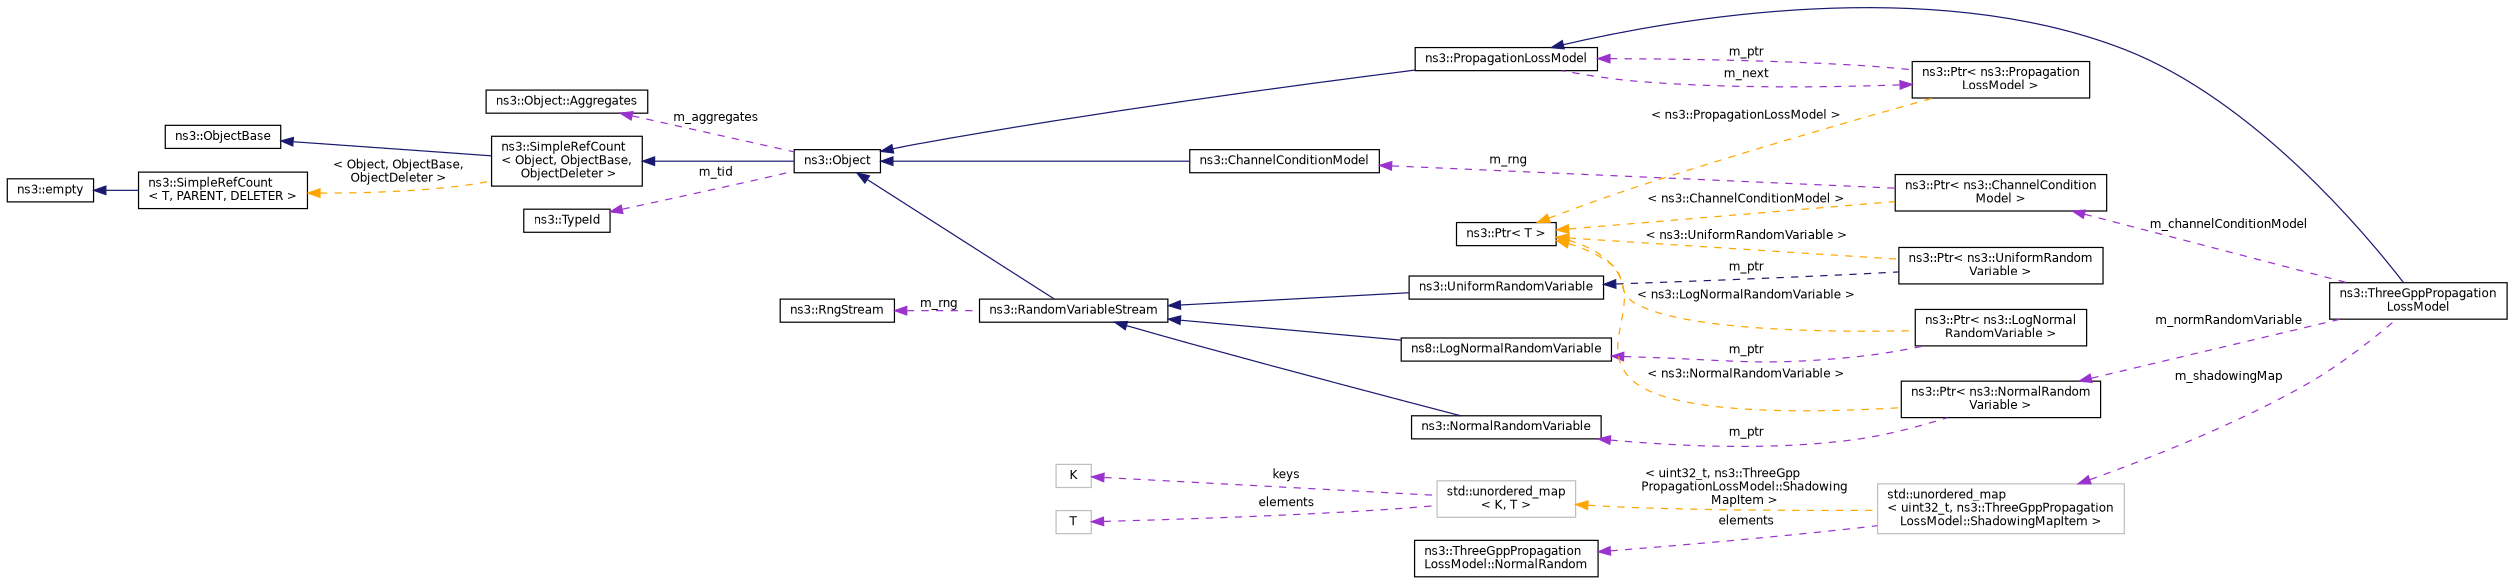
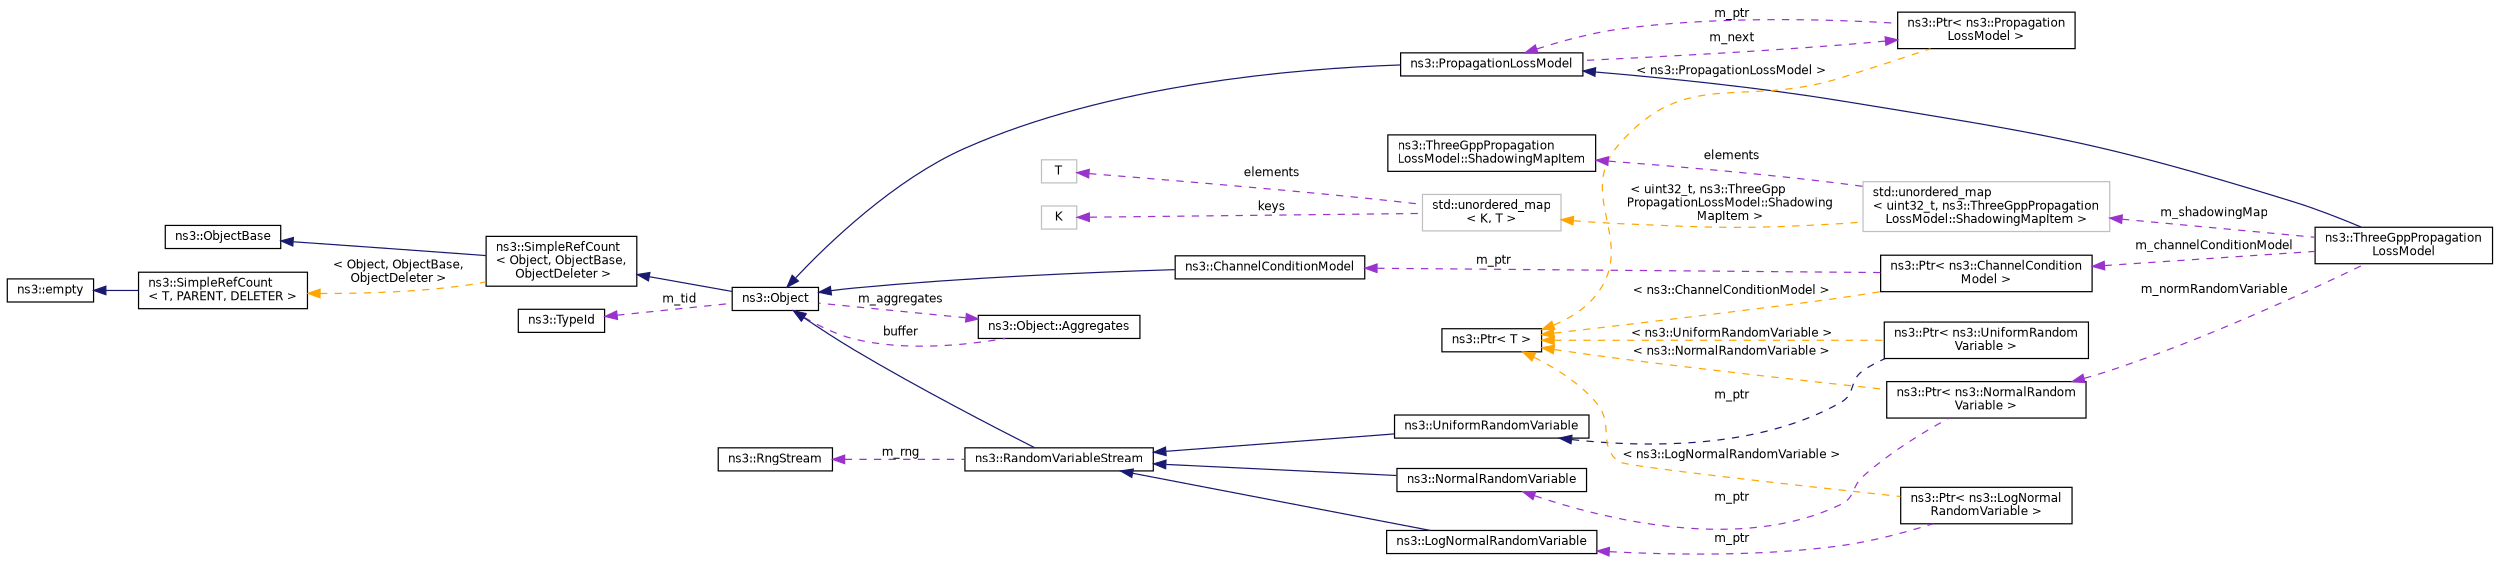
edge "ns3::Ptr< ns3::ChannelCondition Model >" -> "ns3::ChannelConditionModel": label " m_rng" -> " m_ptr"
edge "ns3::Object::Aggregates" -> "ns3::Object": added, label "buffer"
node "ns8::LogNormalRandomVariable": label "ns8::LogNormalRandomVariable" -> "ns3::LogNormalRandomVariable"
node "ns3::ThreeGppPropagation LossModel::NormalRandom": label "ns3::ThreeGppPropagation LossModel::NormalRandom" -> "ns3::ThreeGppPropagation LossModel::ShadowingMapItem"
